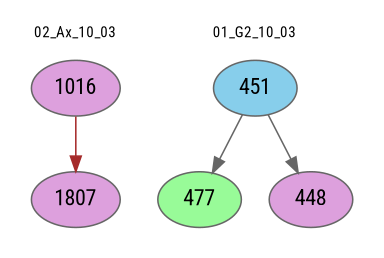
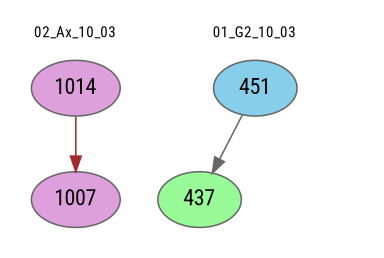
node "1016": label "1016" -> "1014"
node "1807": label "1807" -> "1007"
node "477": label "477" -> "437"
node "448": removed
